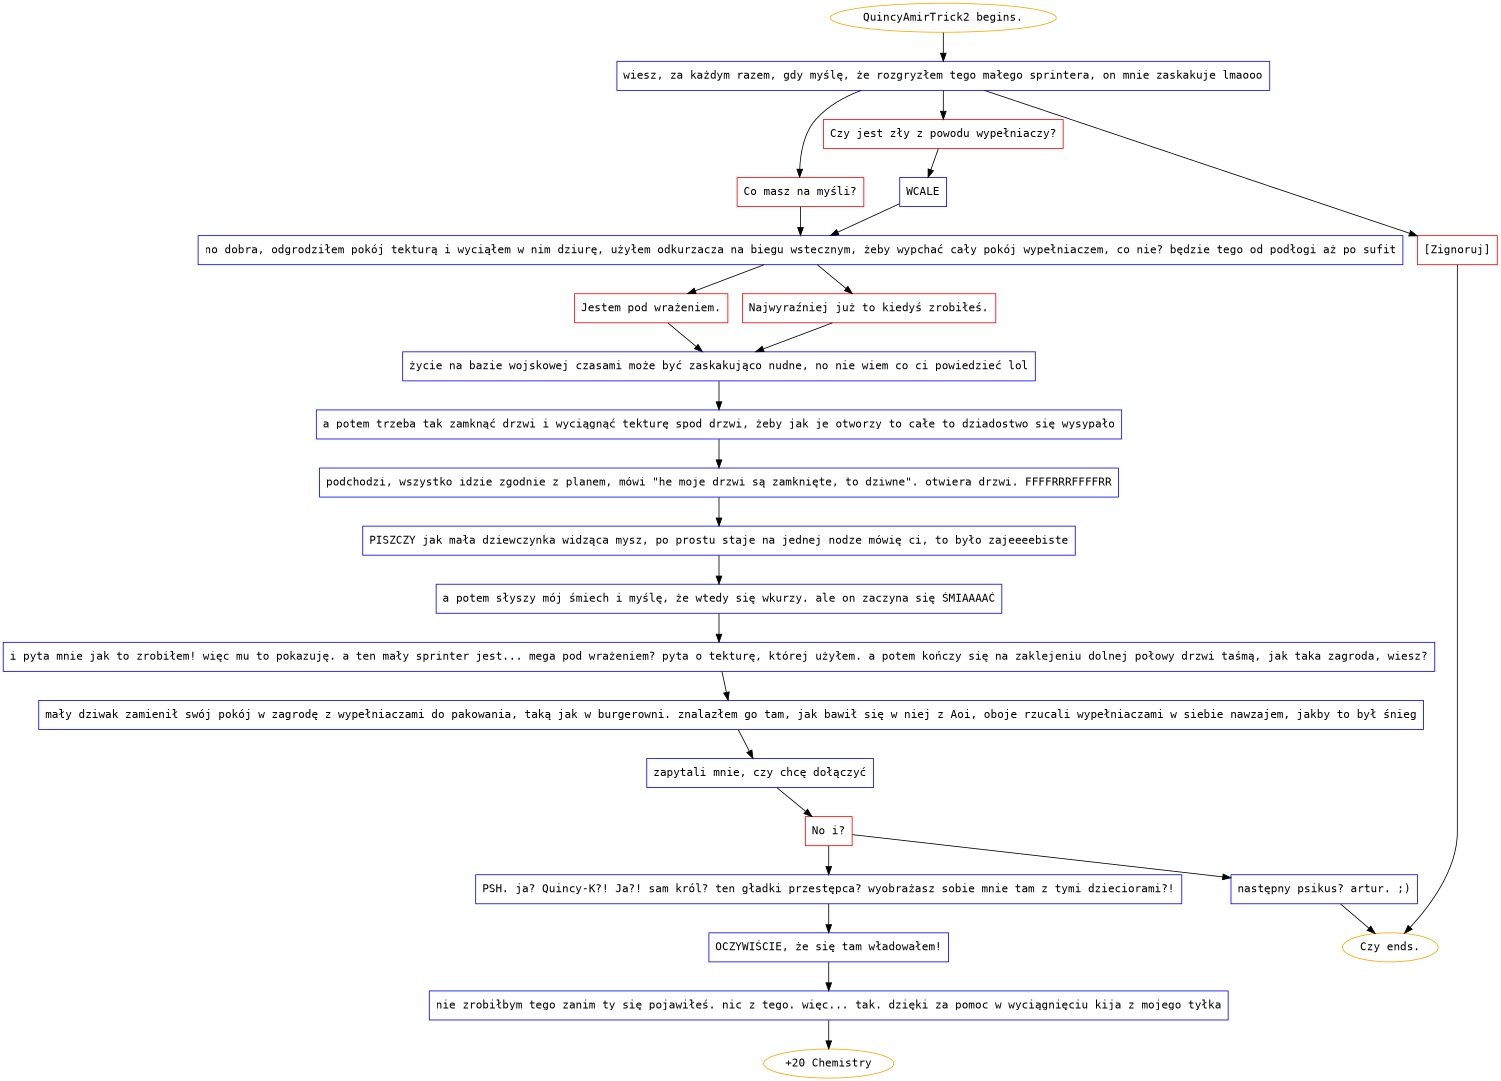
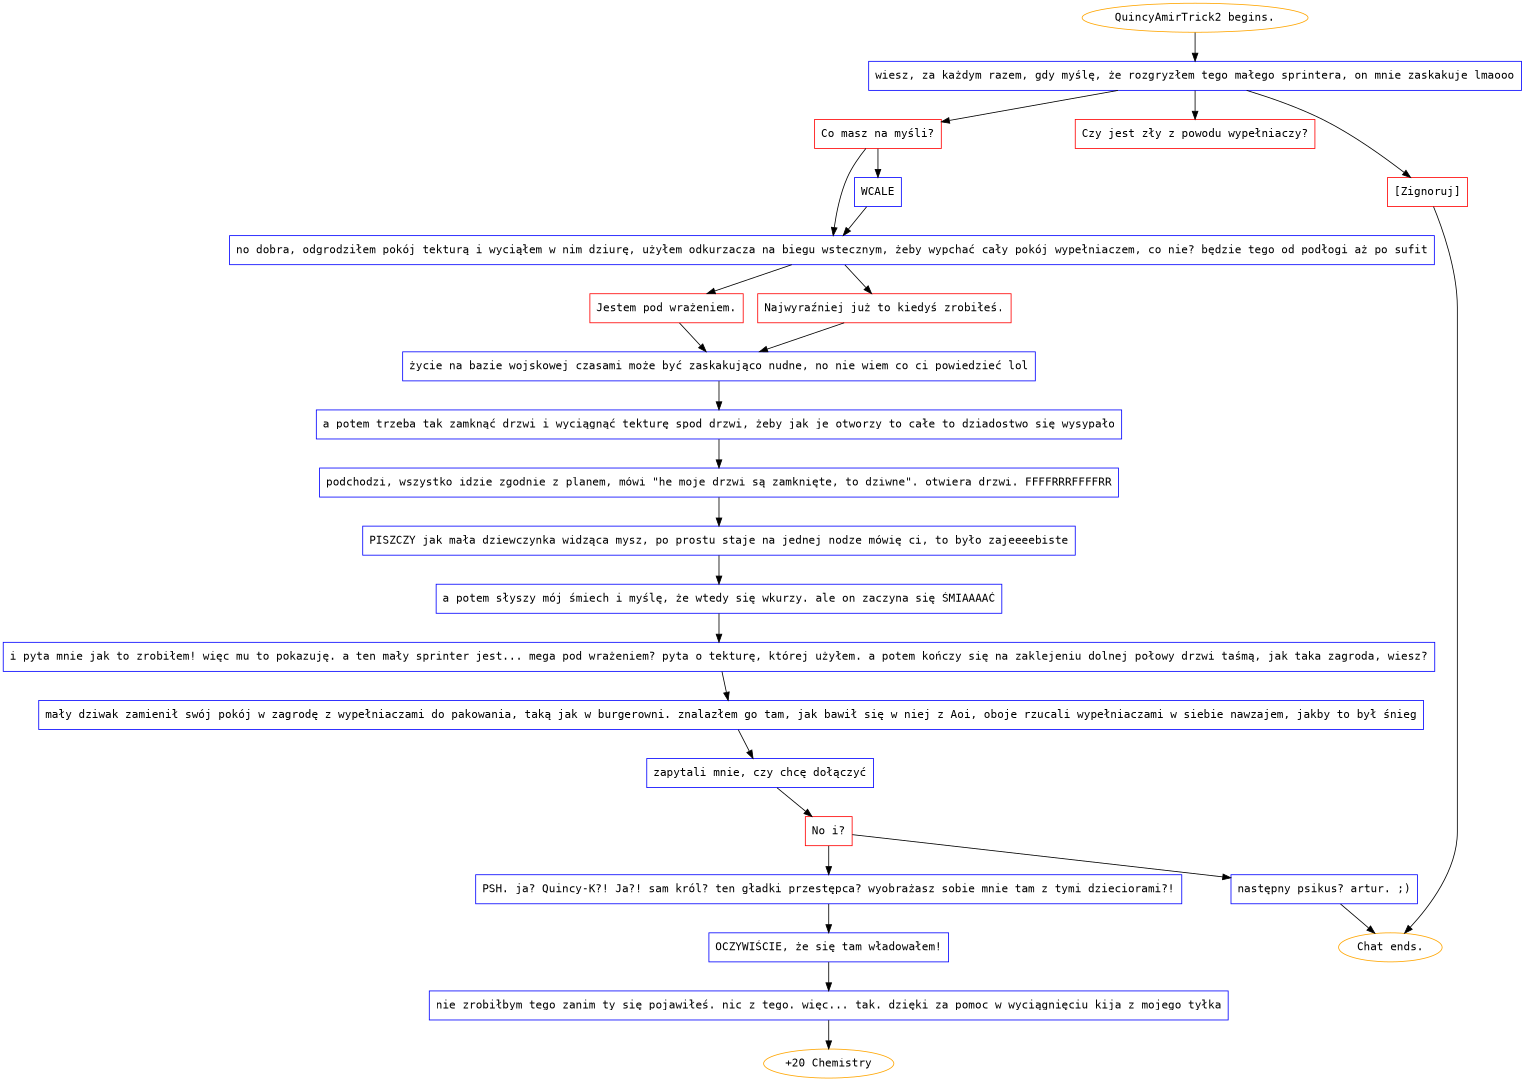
edge "Czy jest zły z powodu wypełniaczy?" -> "WCALE": now "Co masz na myśli?" -> "WCALE"
node "Czy ends.": label "Czy ends." -> "Chat ends."
